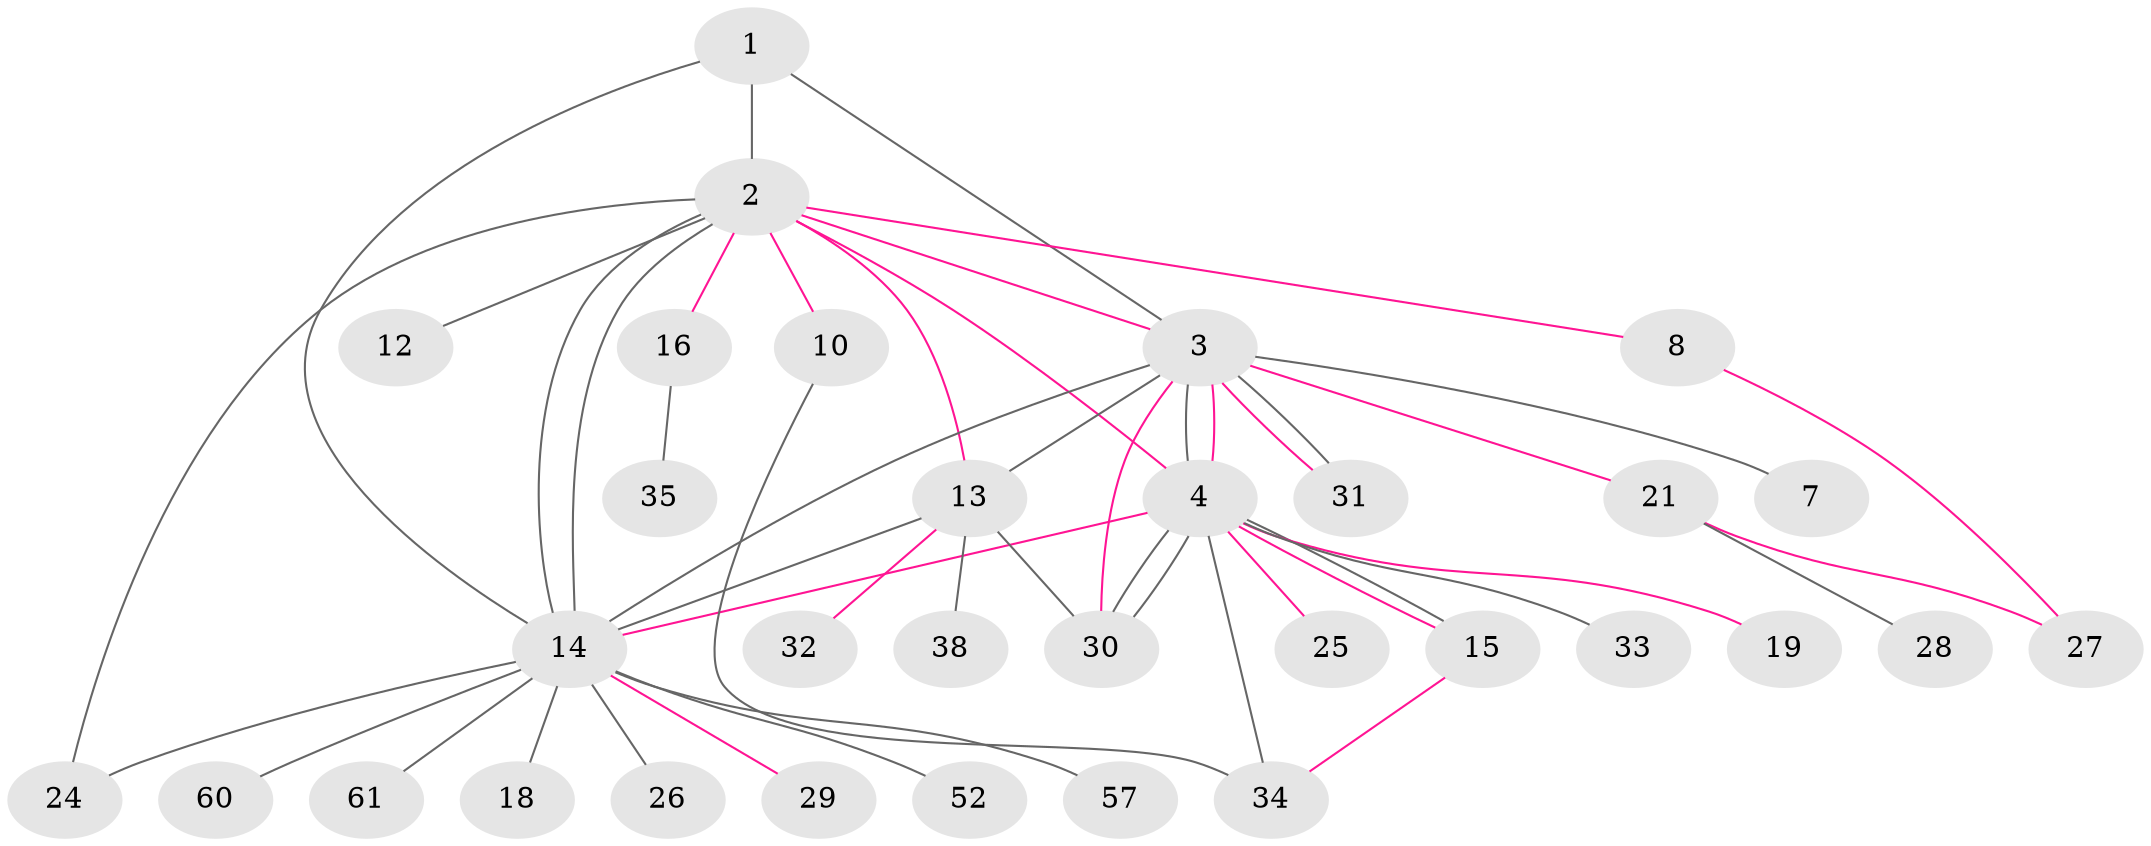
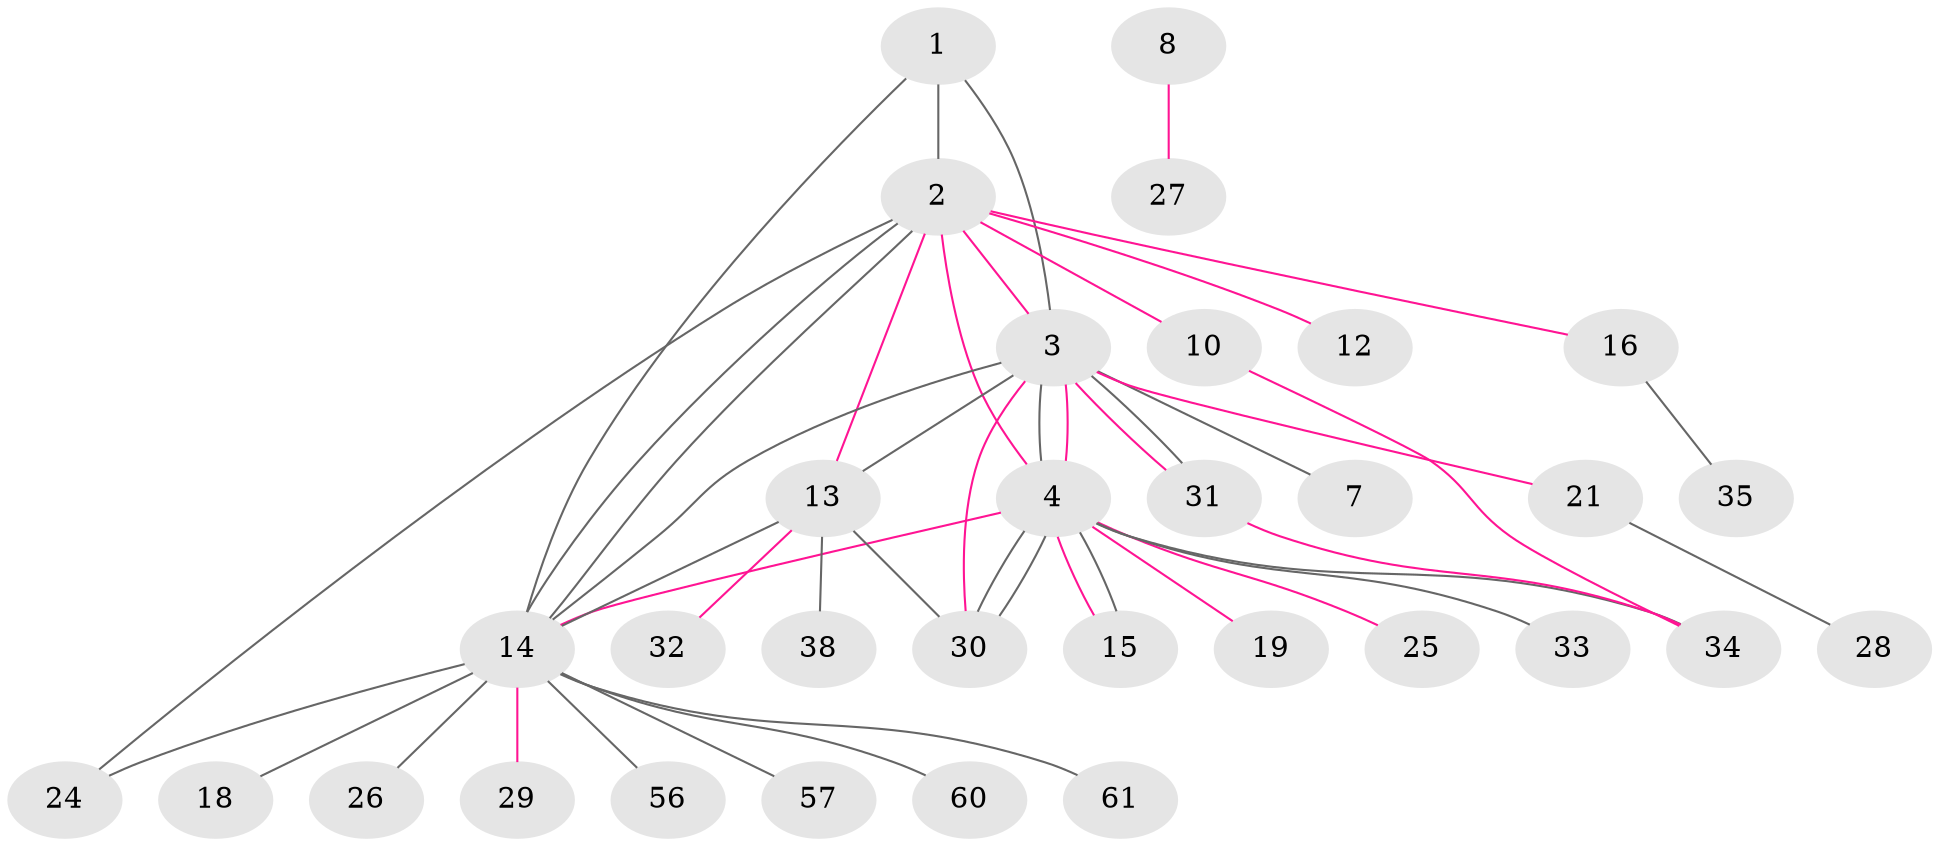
edge "2" -- "12": color gray40 -> deeppink
edge "2" -- "8": removed
edge "21" -- "27": removed
edge "10" -- "34": color gray40 -> deeppink
edge "15" -- "34": now "31" -- "34"
node "52": label "52" -> "56"
